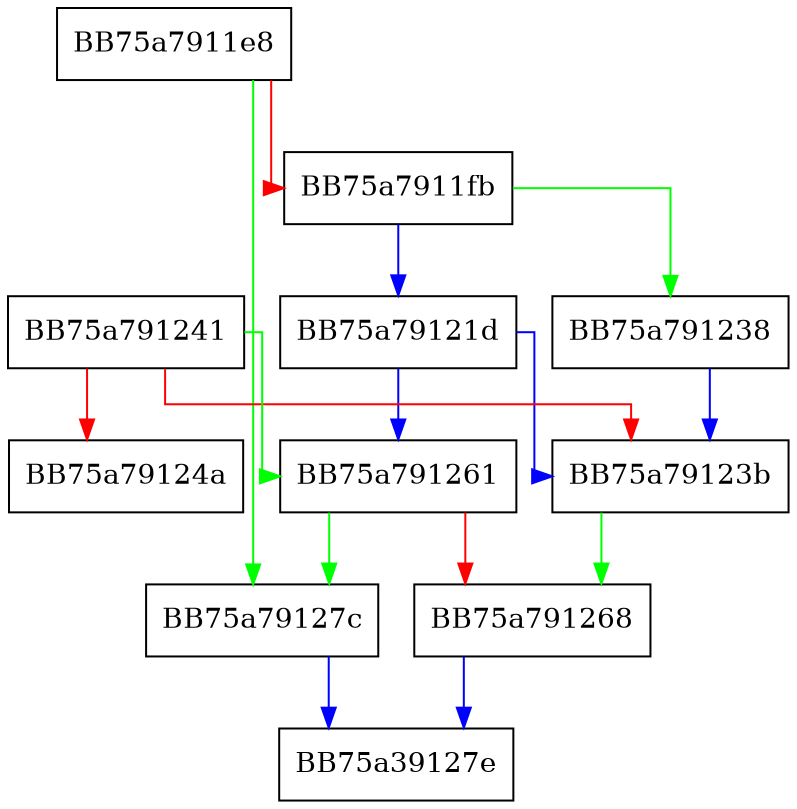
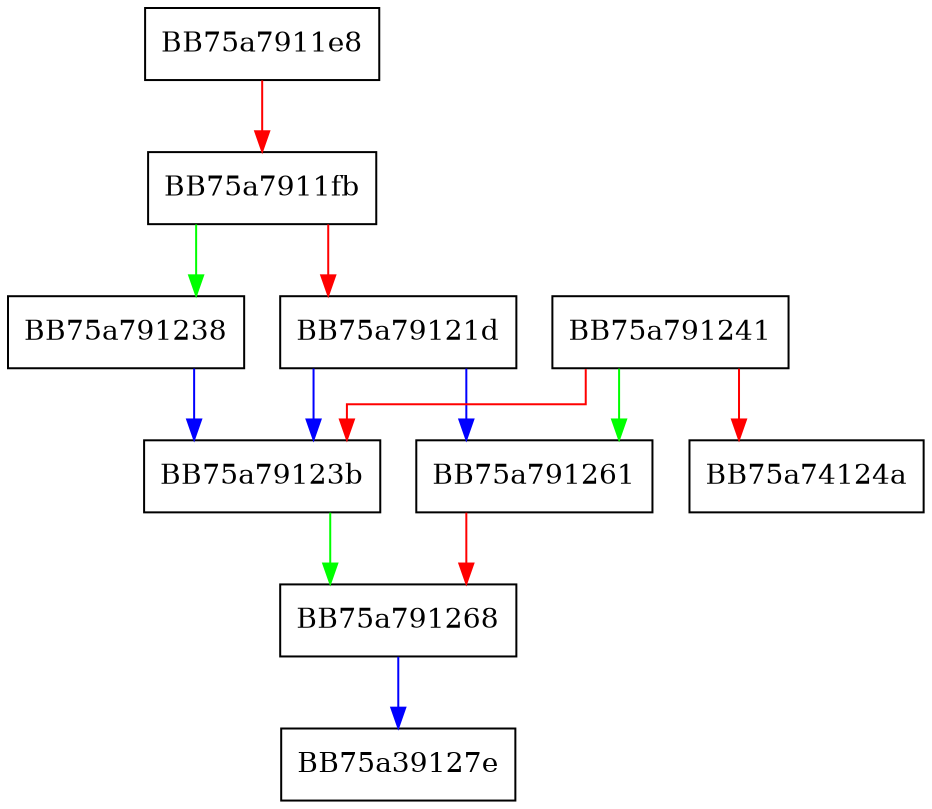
edge "BB75a7911fb" -> "BB75a79121d": color blue -> red
node "BB75a79124a": label "BB75a79124a" -> "BB75a74124a"
node "BB75a79127c": removed
